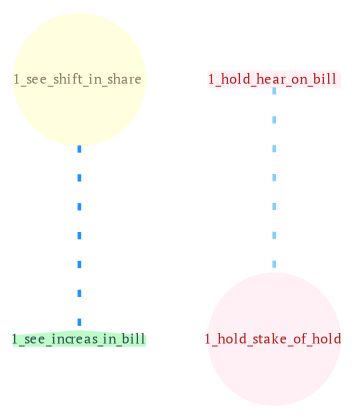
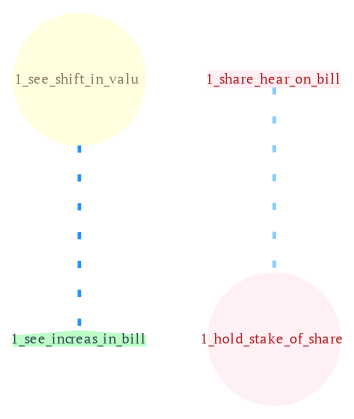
node "1_see_shift_in_share": label "1_see_shift_in_share" -> "1_see_shift_in_valu"
node "1_hold_hear_on_bill": label "1_hold_hear_on_bill" -> "1_share_hear_on_bill"
node "1_hold_stake_of_hold": label "1_hold_stake_of_hold" -> "1_hold_stake_of_share"
